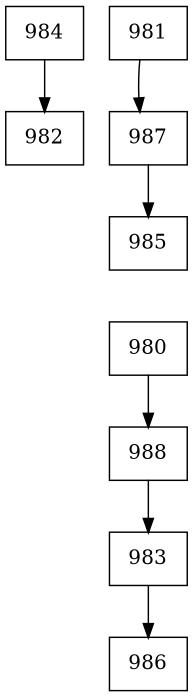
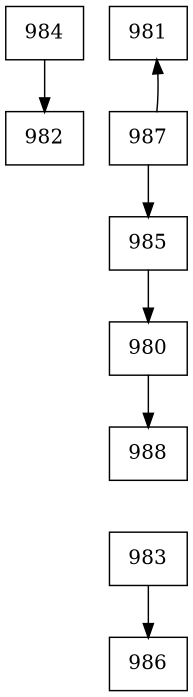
edge "981" -> "987": reversed
edge "985" -> "980": added
edge "988" -> "983": removed
